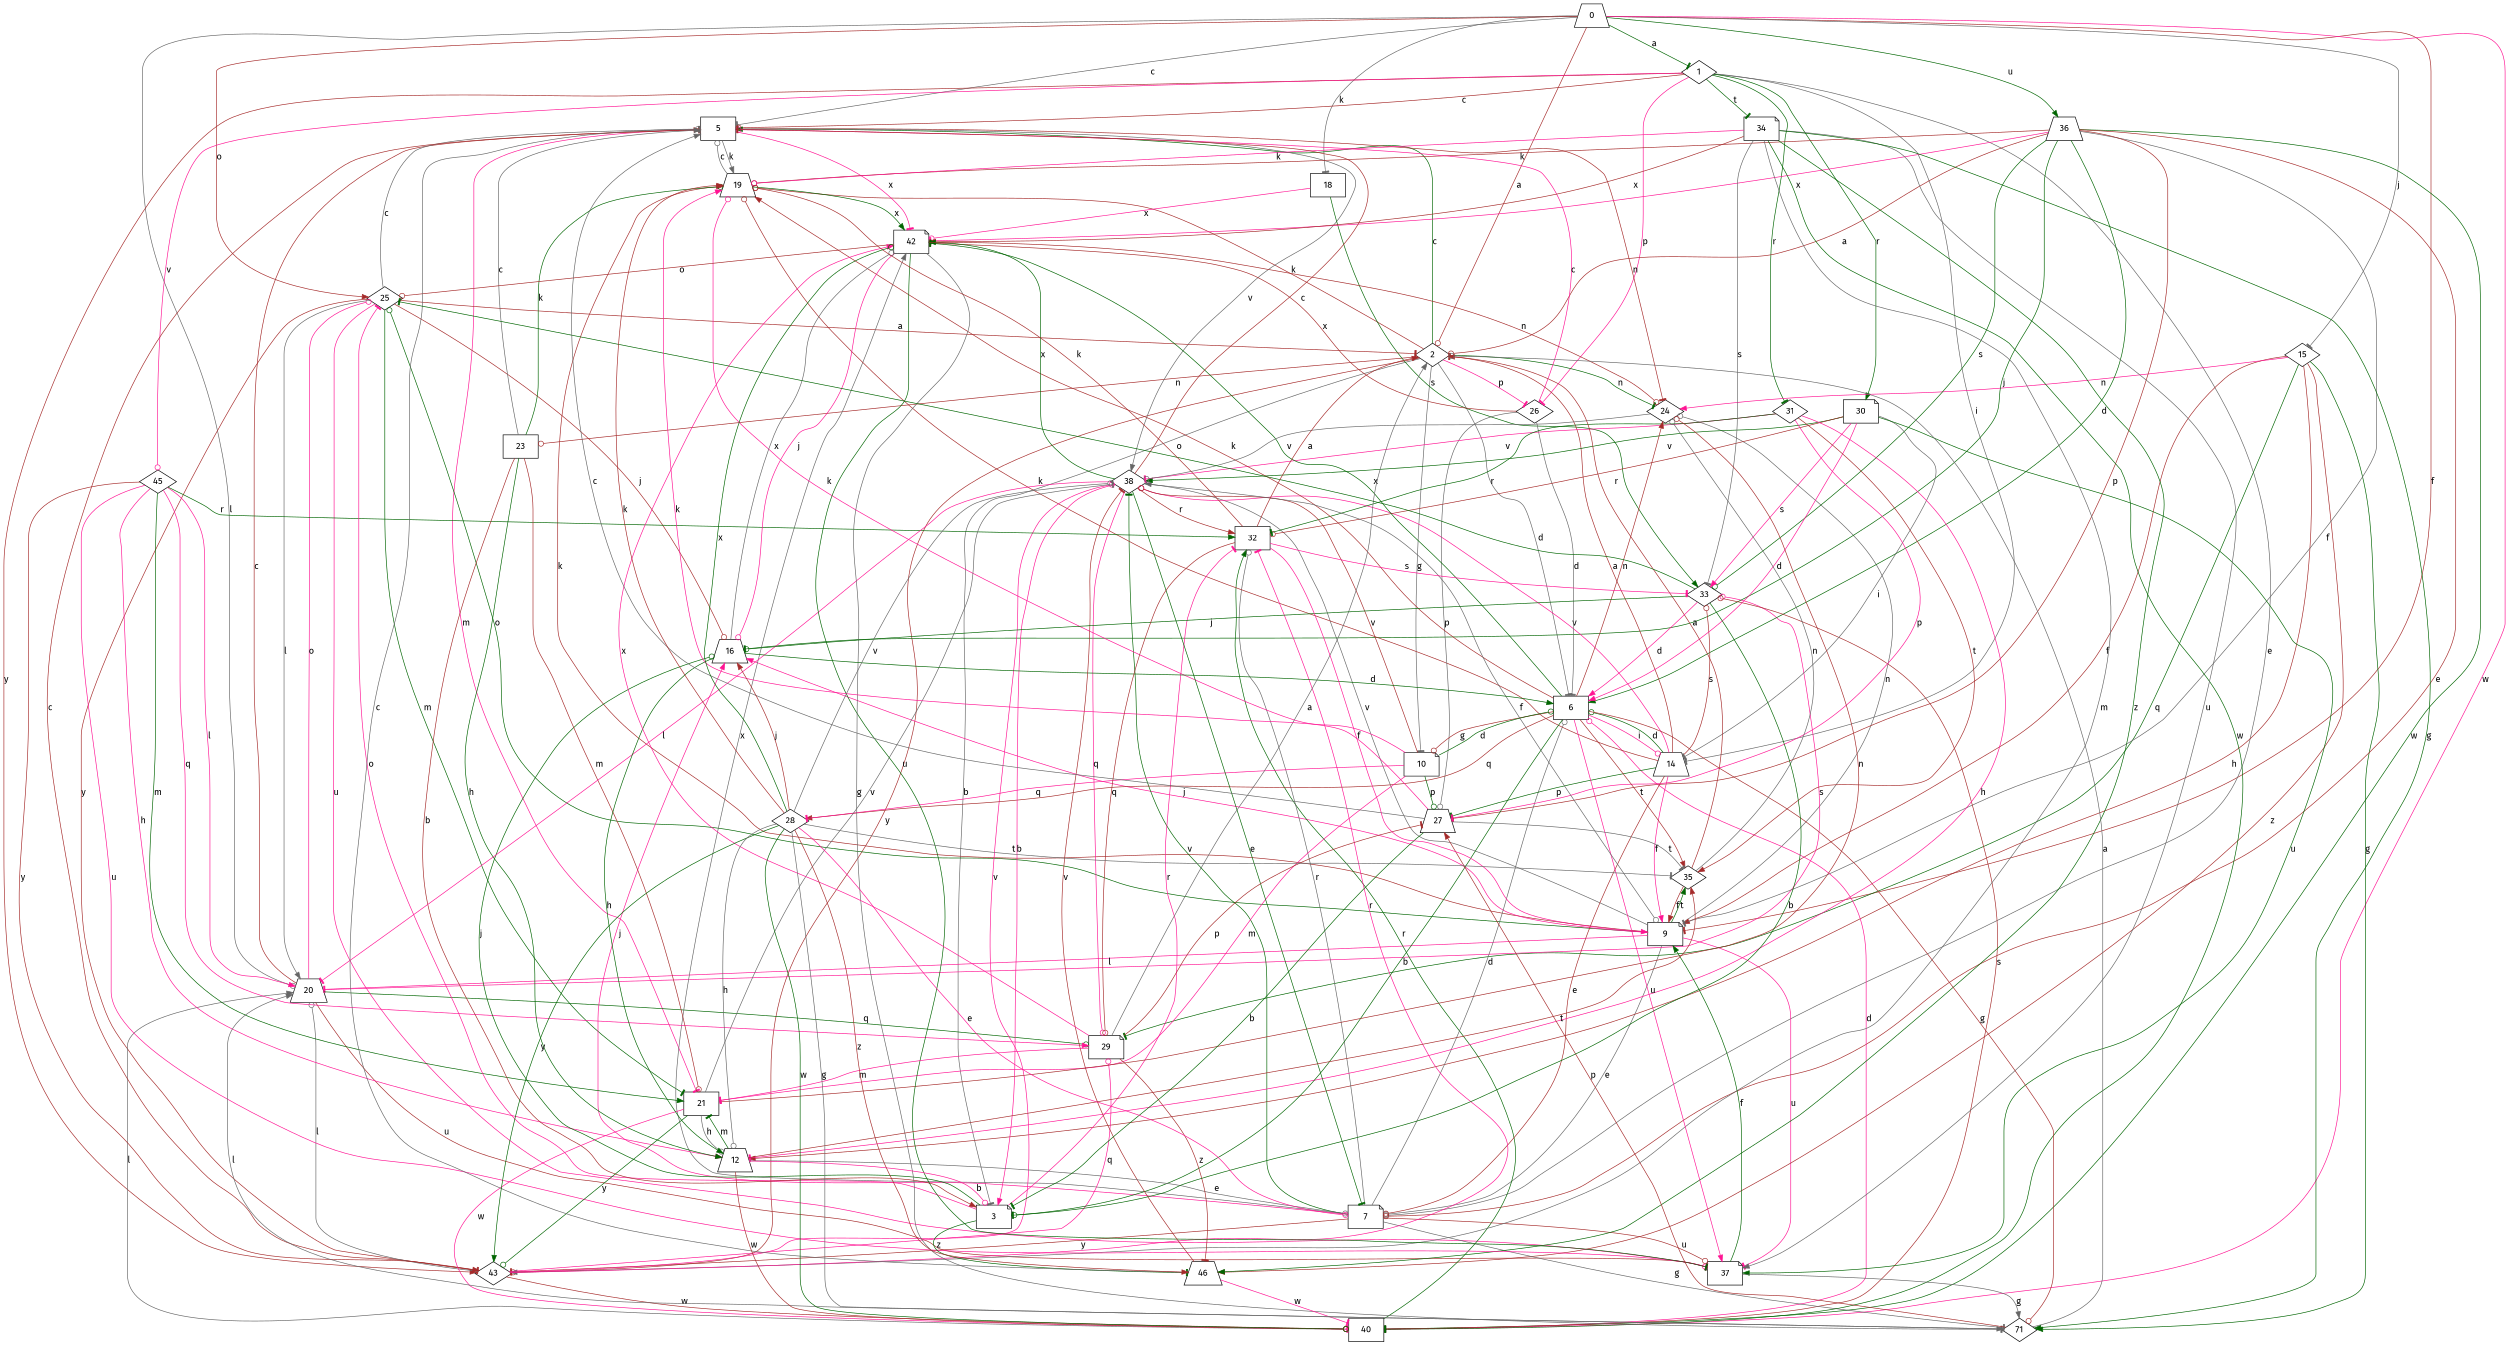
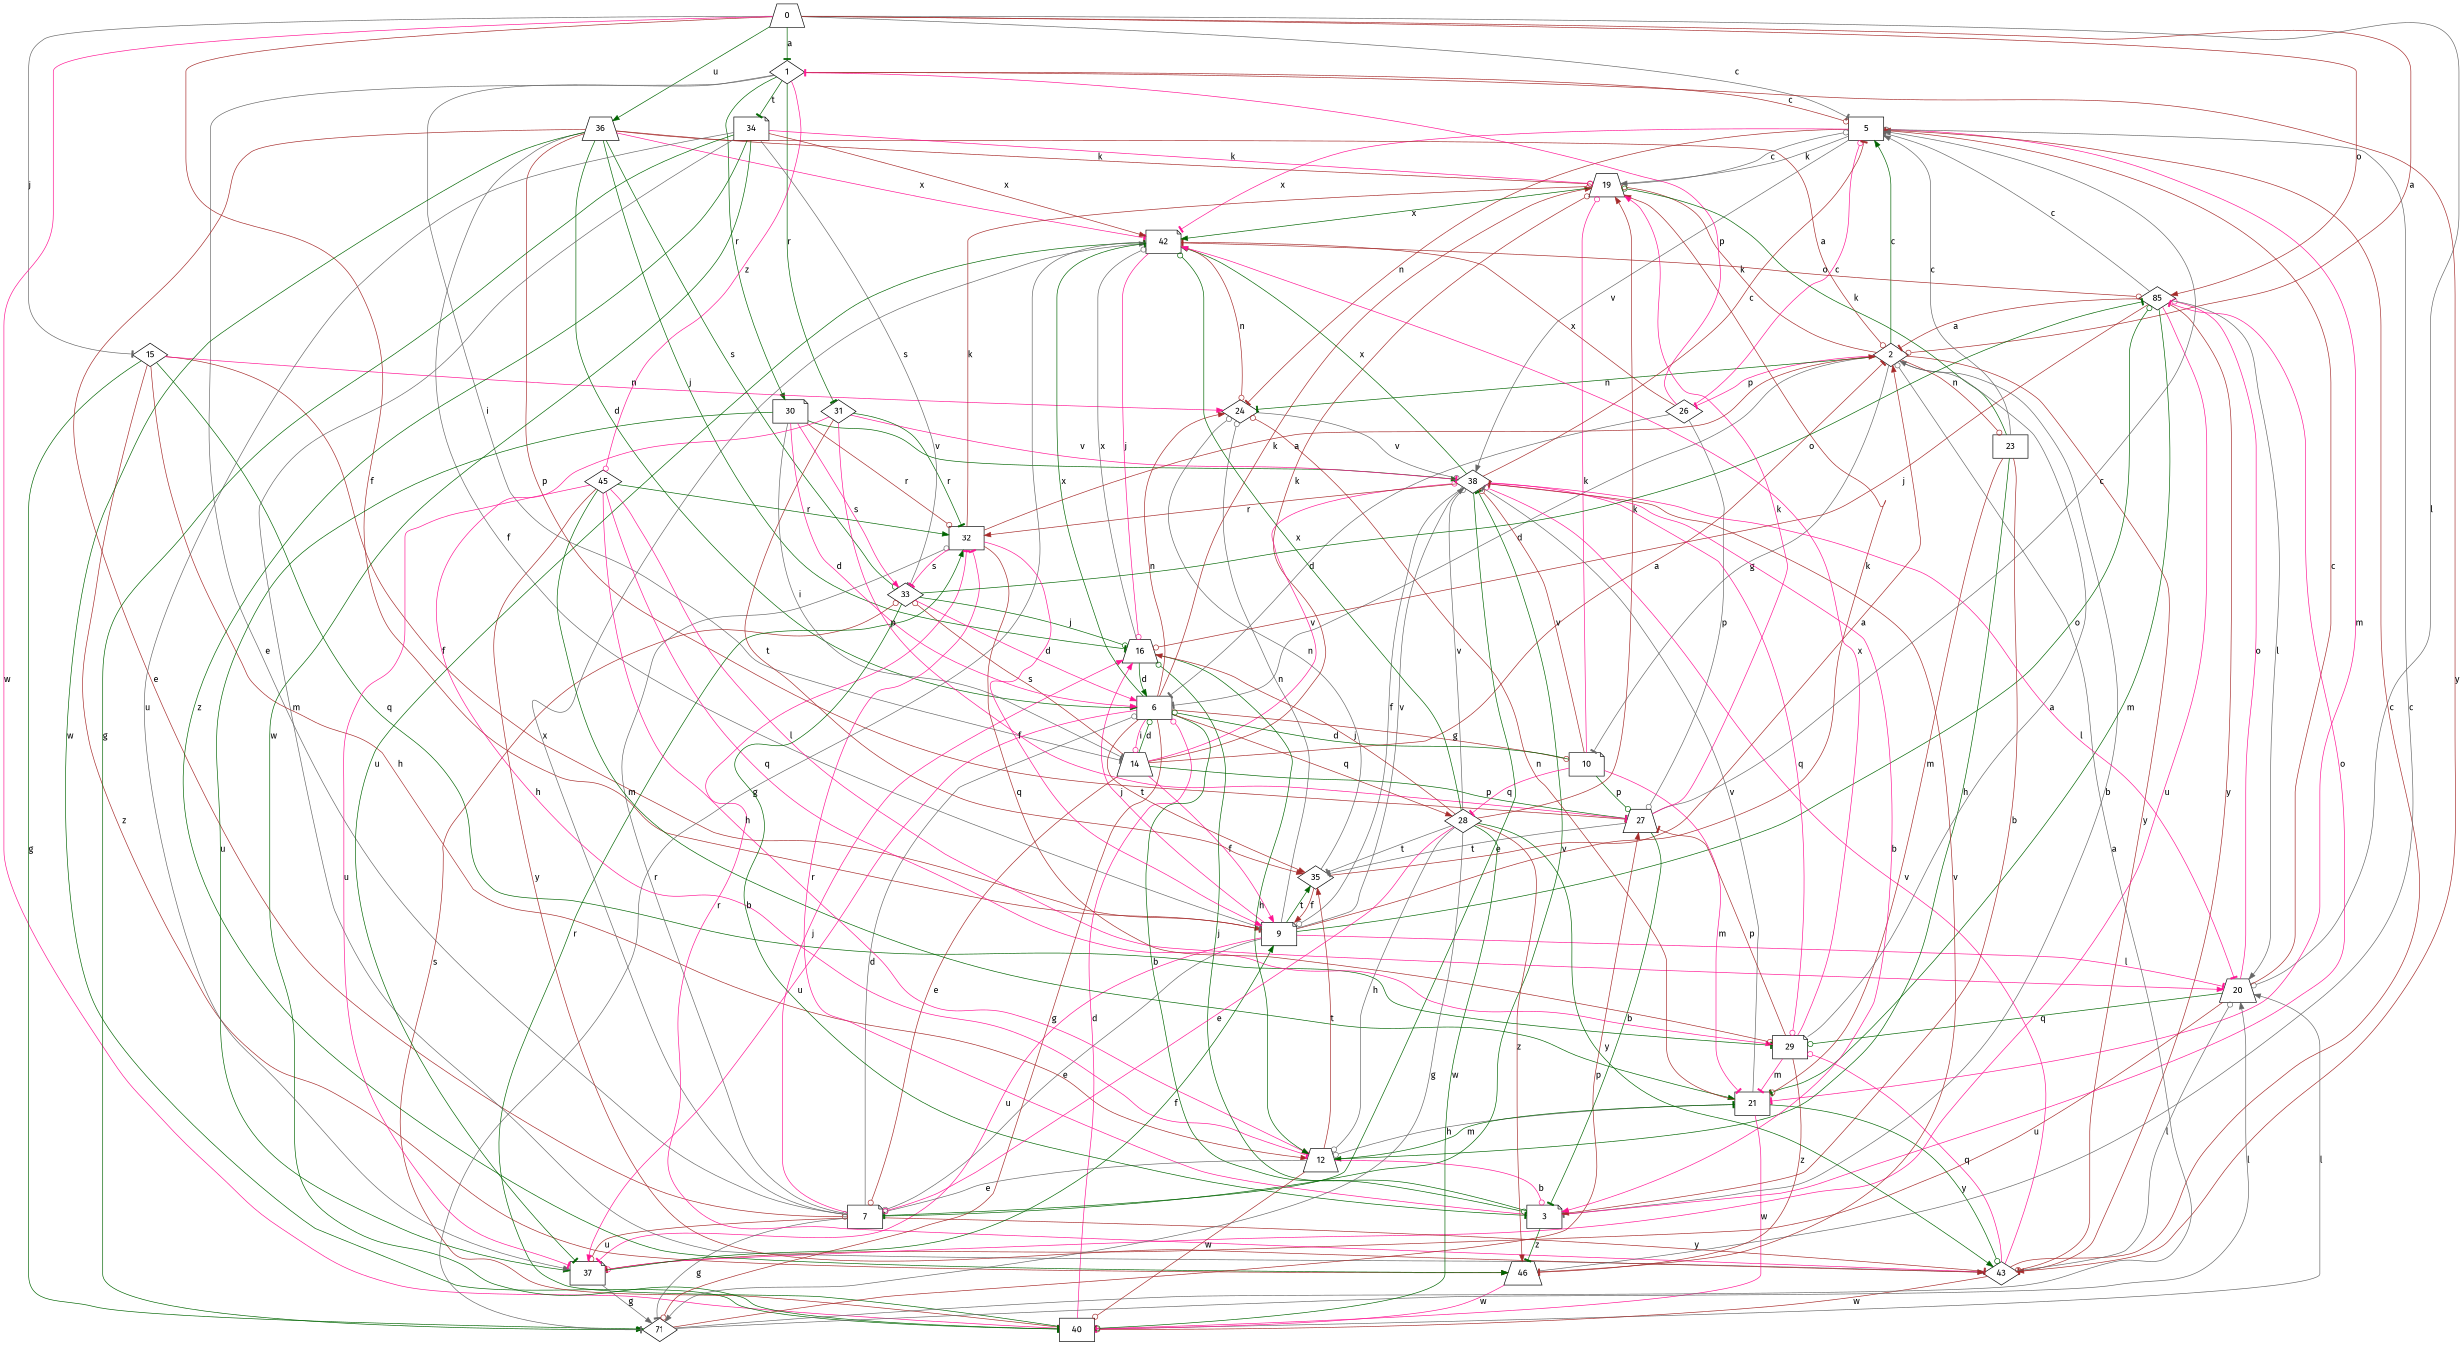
node "18": removed
edge "1" -> "26": reversed
edge "1" -> "45": label "v" -> "z"
node "25": label "25" -> "85"
edge "20" -> "33": removed, label "s"
